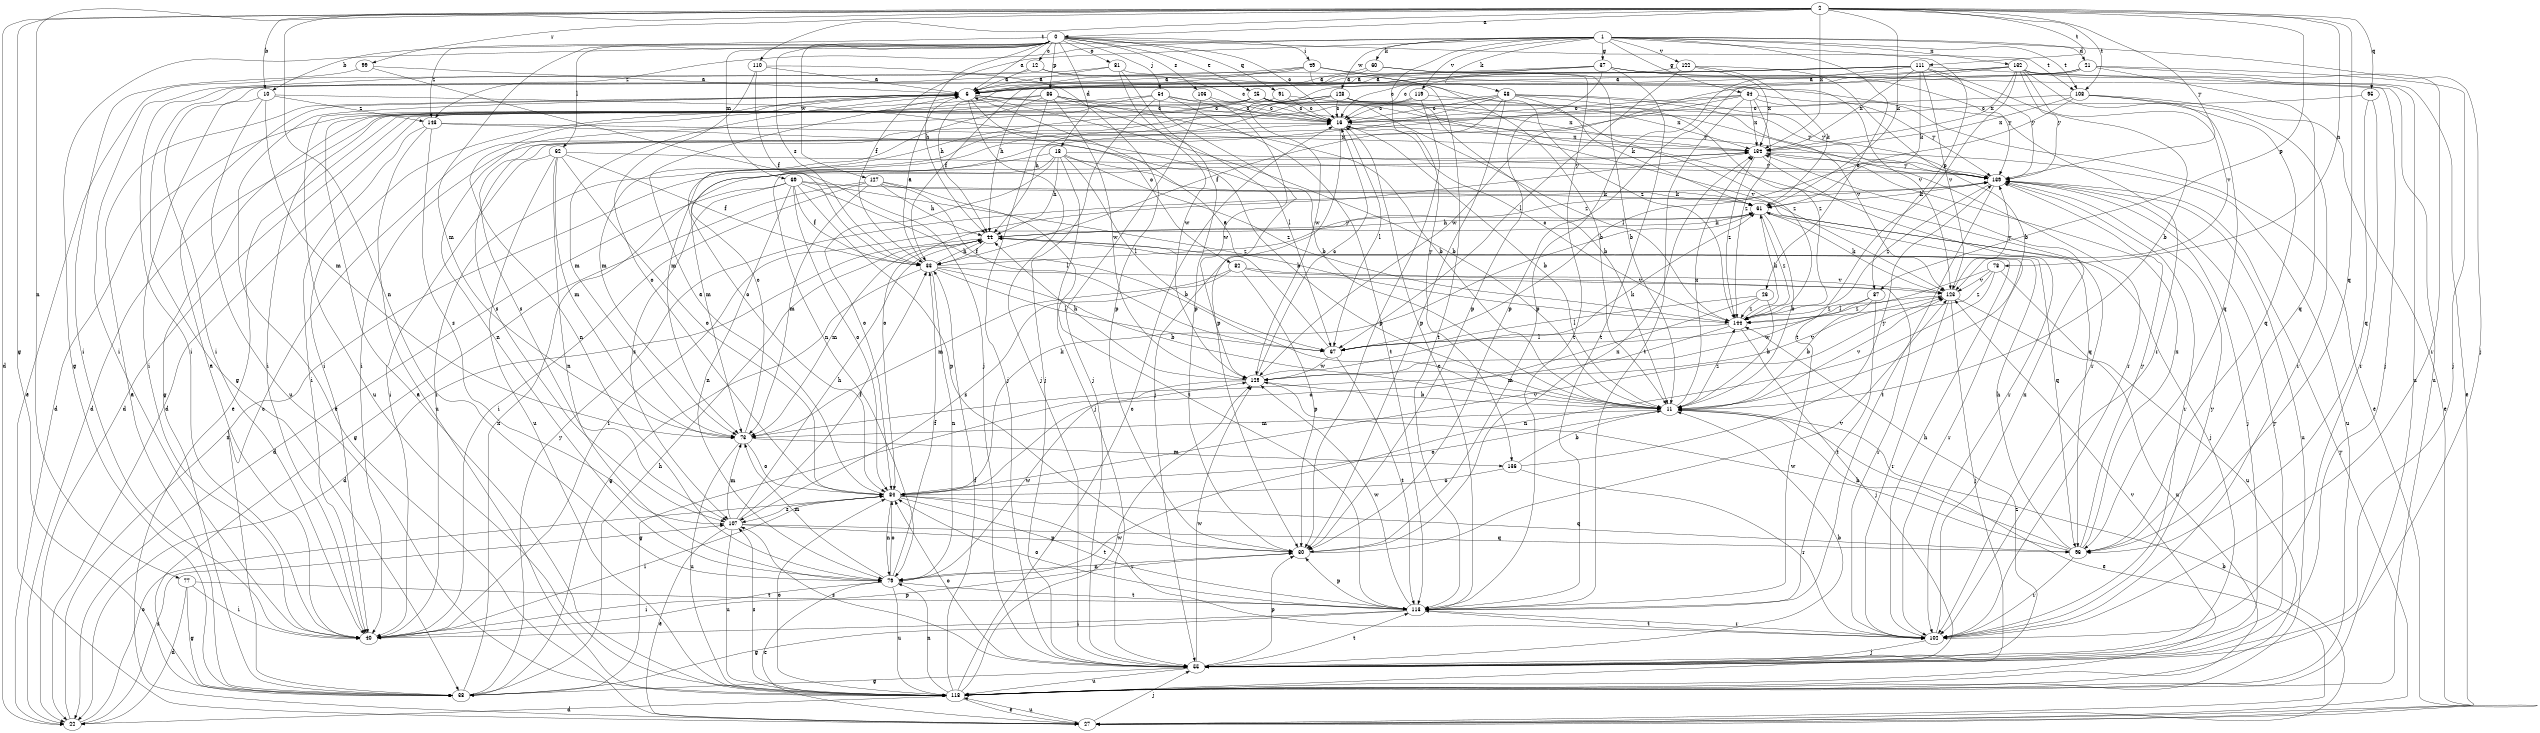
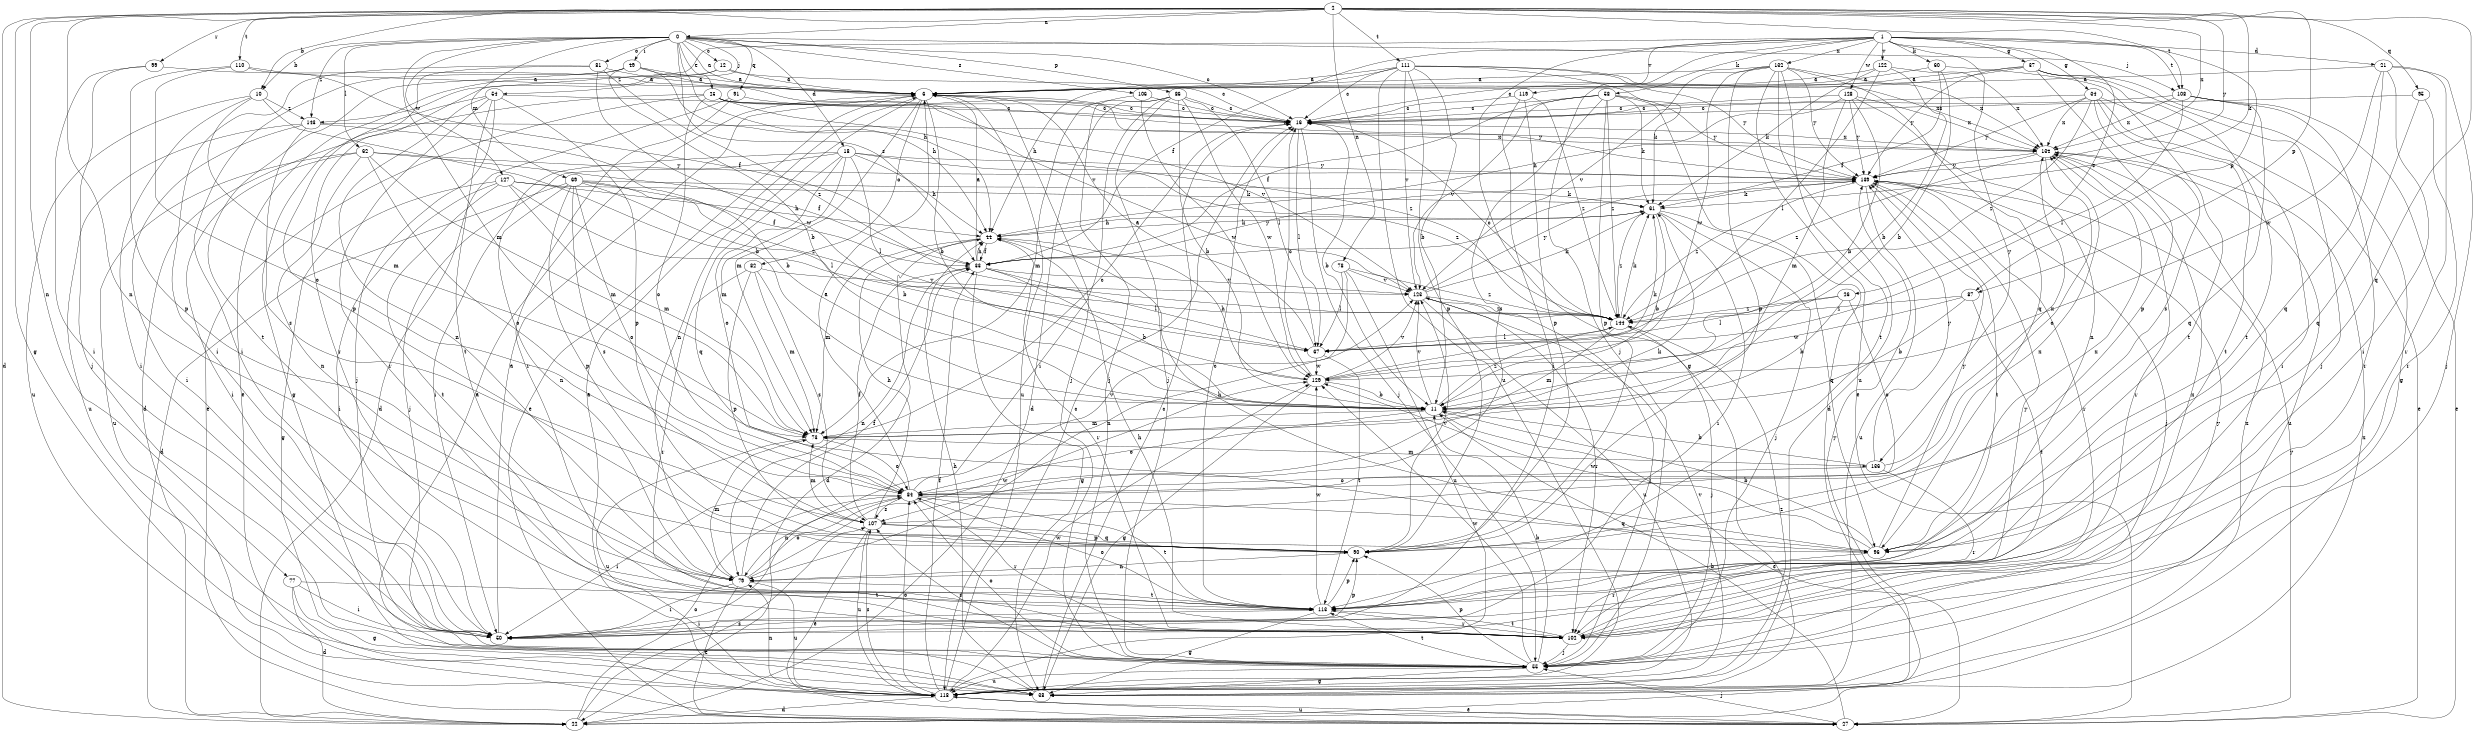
edge "0" -> "108": label "t" -> "j"
edge "11" -> "134": now "136" -> "134"
node "30": label "30" -> "90"
node "40": label "40" -> "50"
